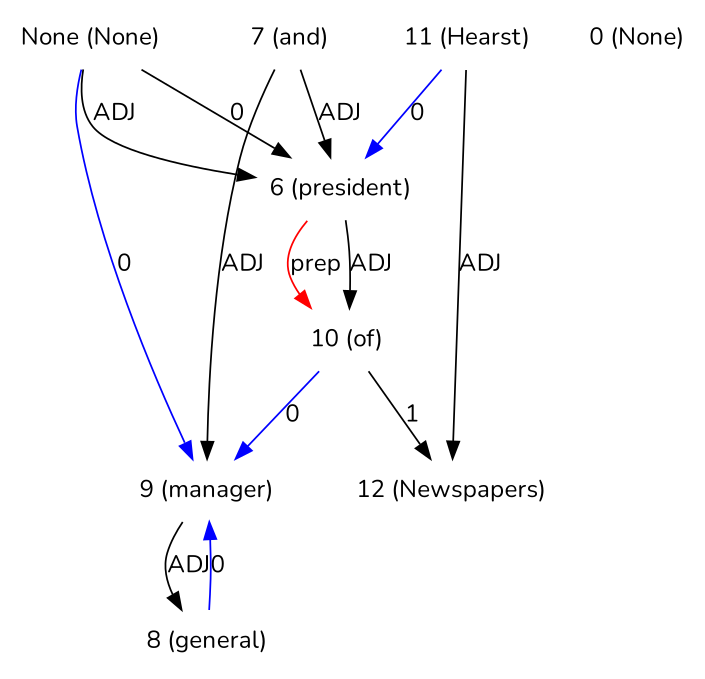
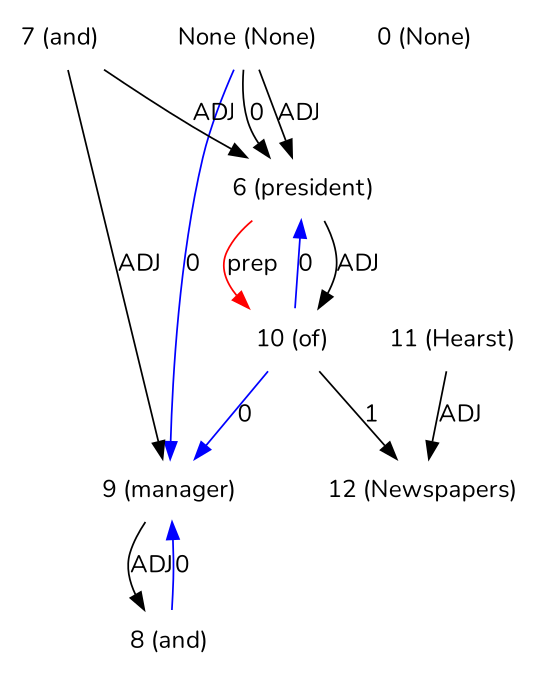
edge "11 (Hearst)" -> "6 (president)": now "10 (of)" -> "6 (president)"
node "8 (general)": label "8 (general)" -> "8 (and)"
